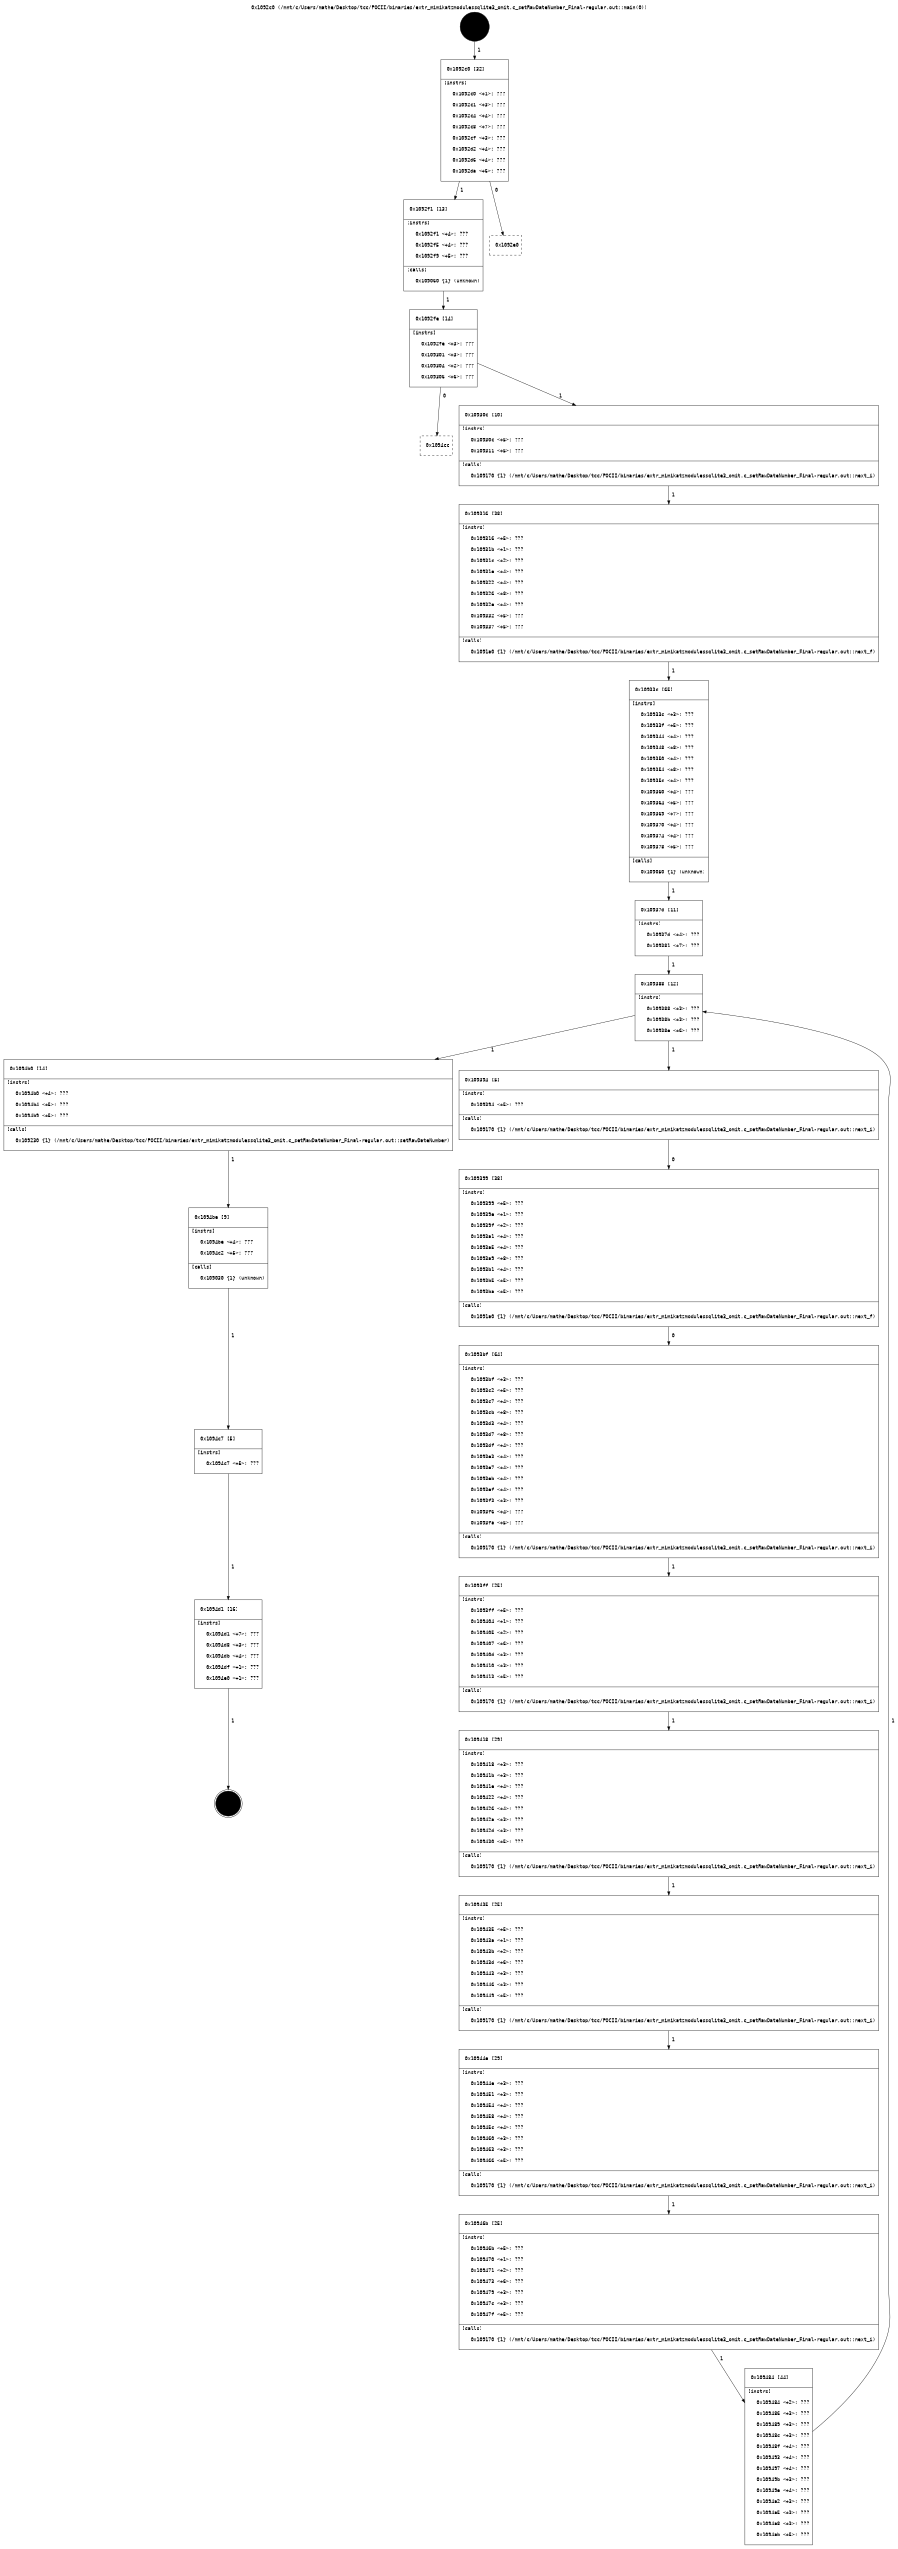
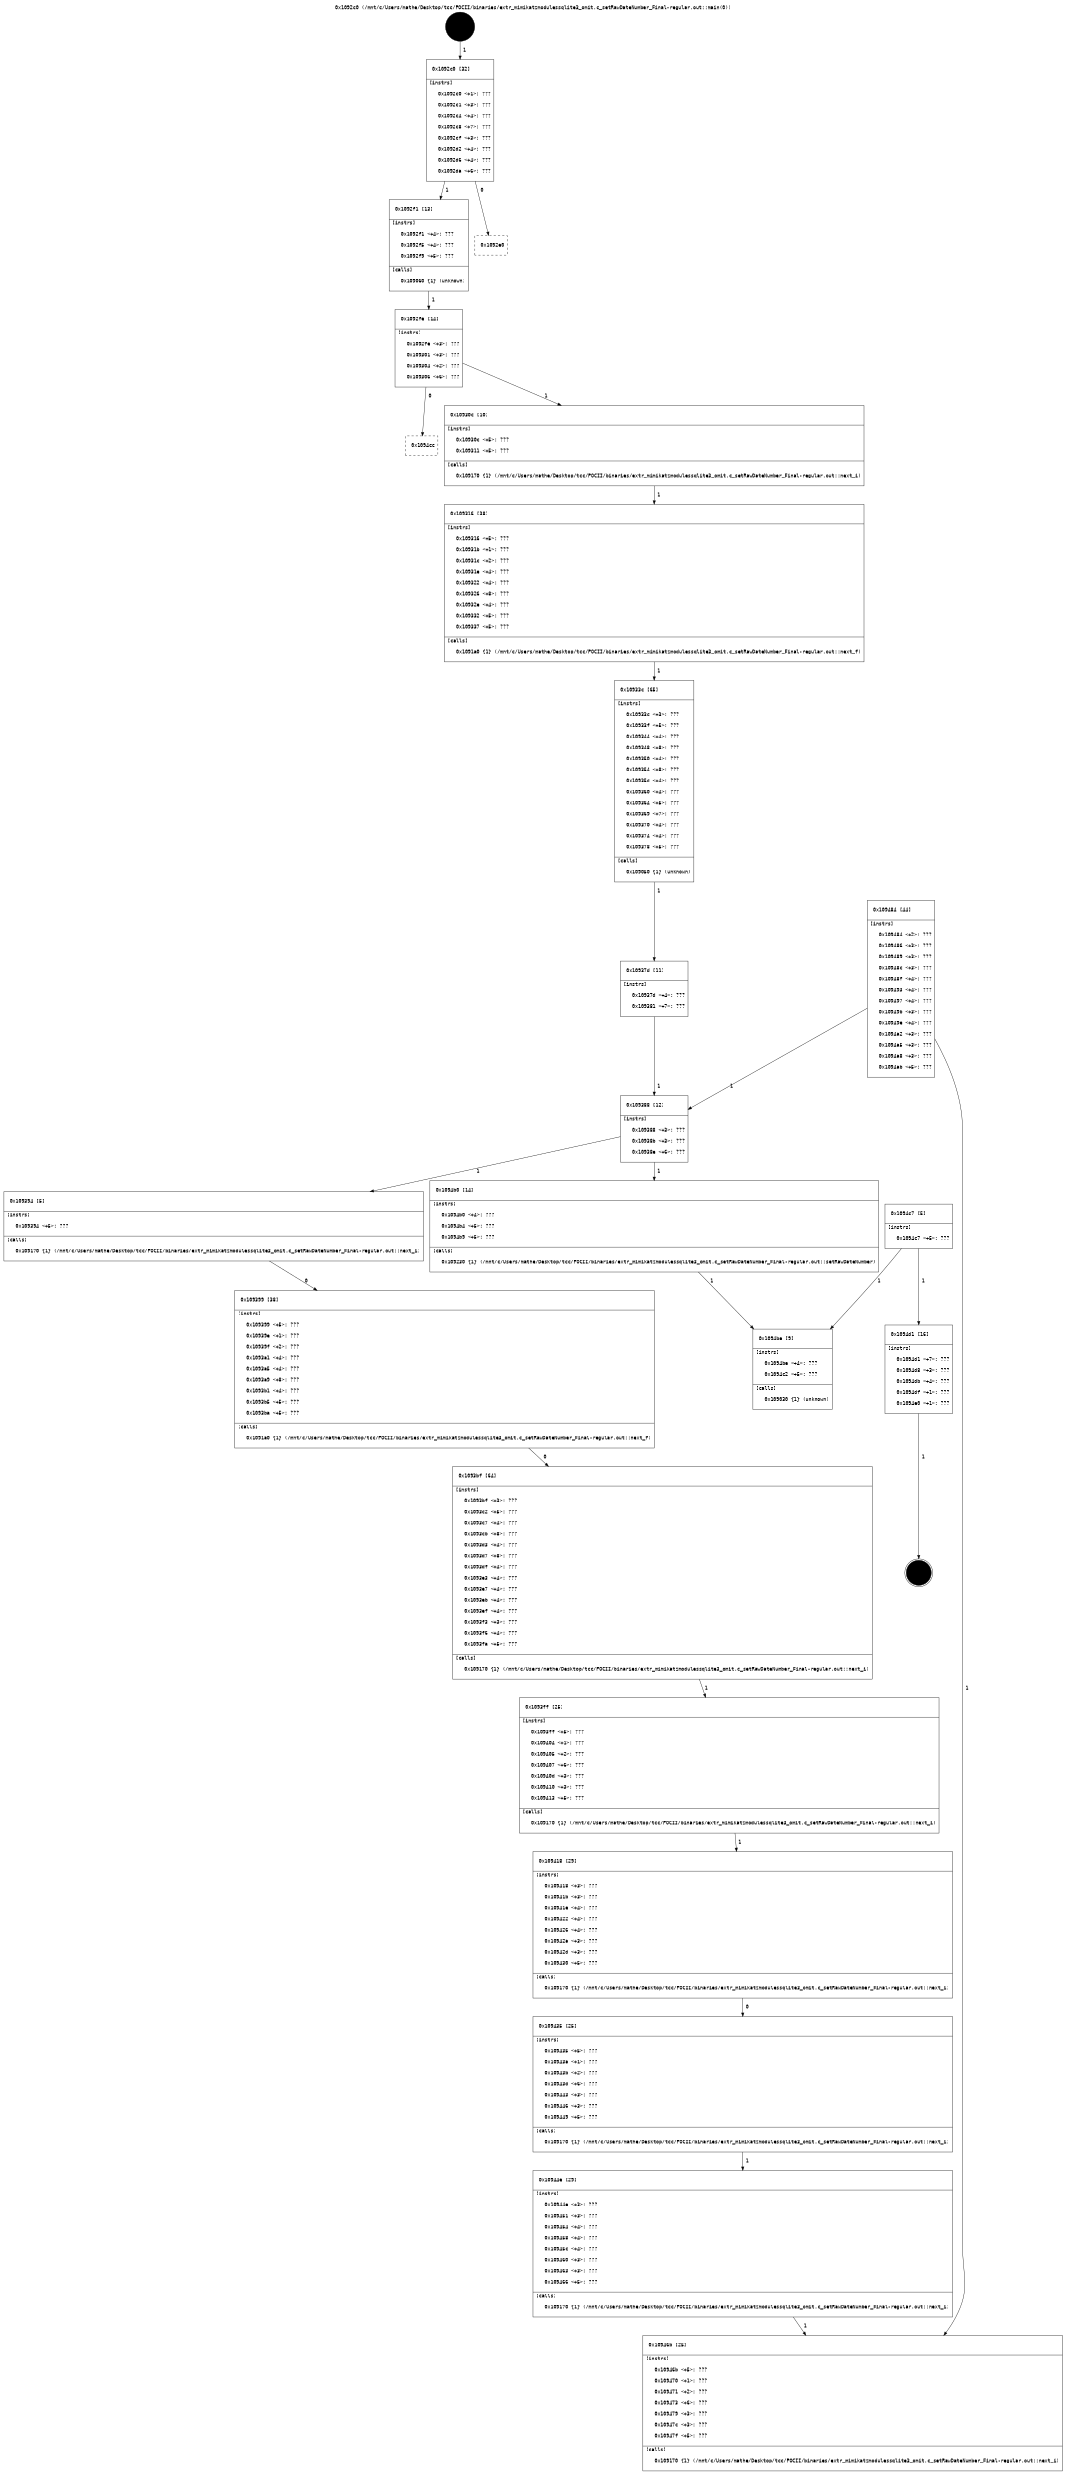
edge "0x1094be [9]" -> "0x1094c7 [5]": reversed
edge "0x109418 [29]" -> "0x109435 [25]": label " 1" -> " 0"
edge "0x10946b [25]" -> "0x109484 [44]": reversed
